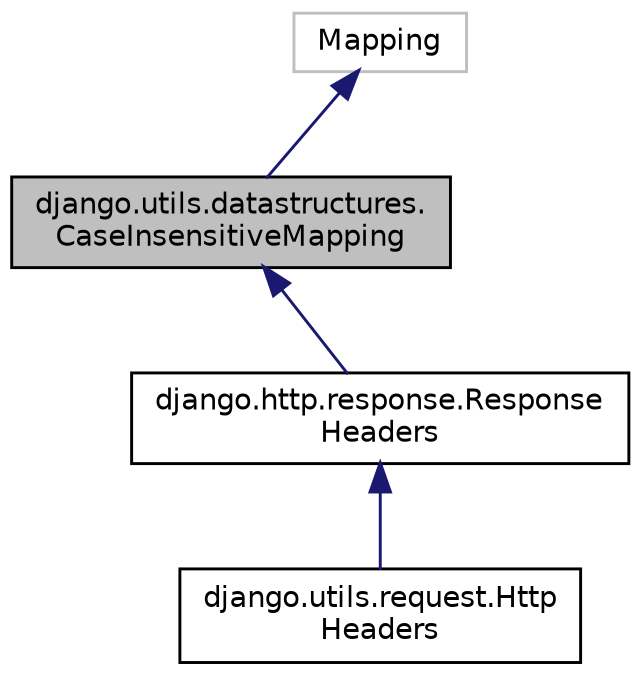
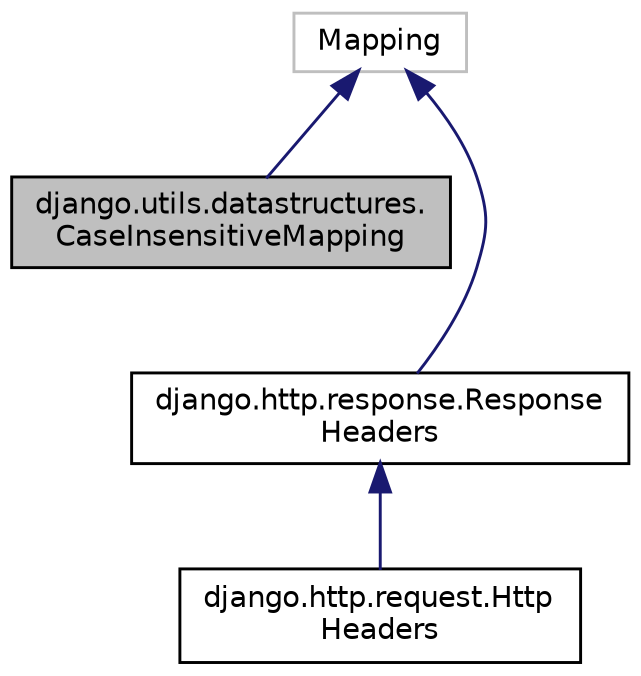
edge "django.http.response.Response Headers" -> "django.utils.datastructures. CaseInsensitiveMapping": now "django.http.response.Response Headers" -> "Mapping"
node "django.utils.request.Http Headers": label "django.utils.request.Http Headers" -> "django.http.request.Http Headers"
